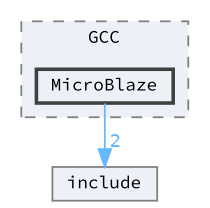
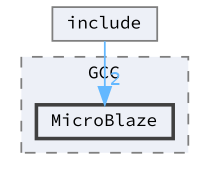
edge "MicroBlaze" -> "include": reversed
